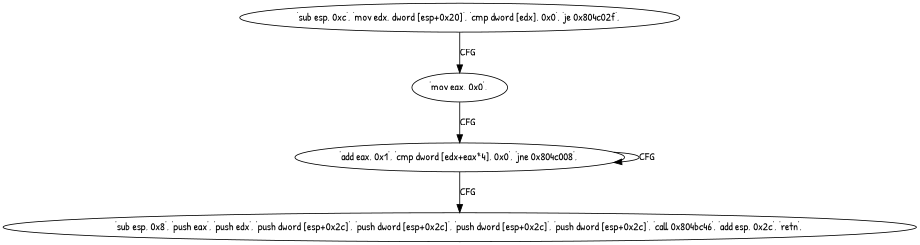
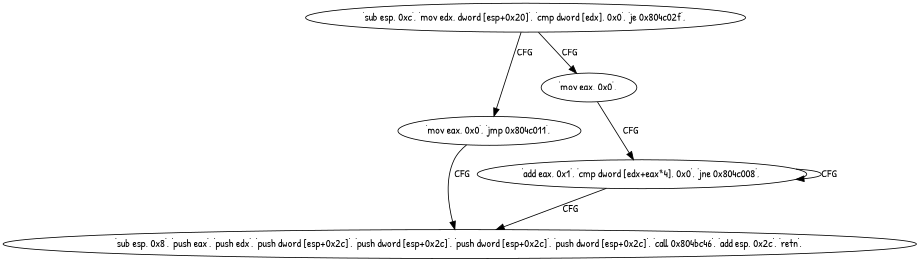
node "'mov eax, 0x0', 'jmp 0x804c011',": added
